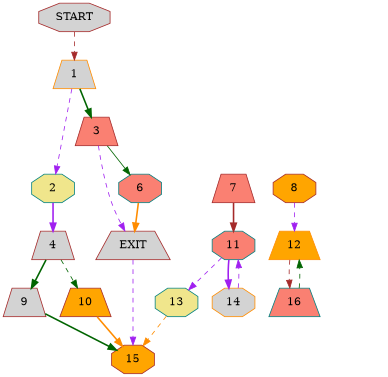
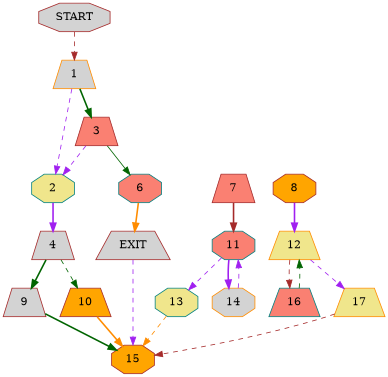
edge "3" -> "EXIT": now "3" -> "2"
edge "8" -> "12": style dashed -> bold
node "12": fillcolor orange -> khaki
node "17": added
